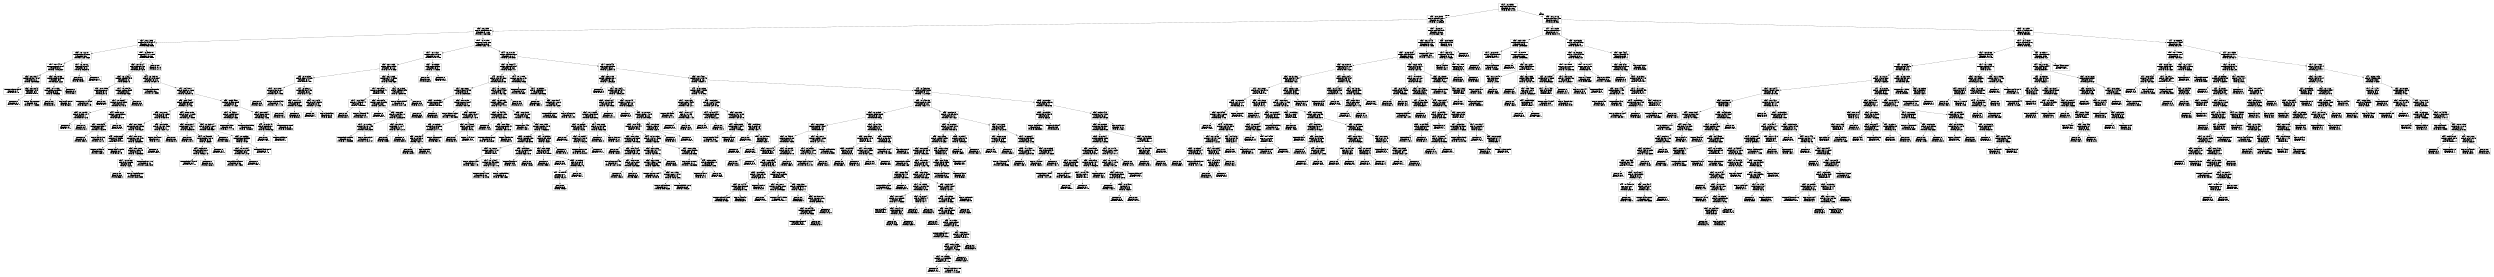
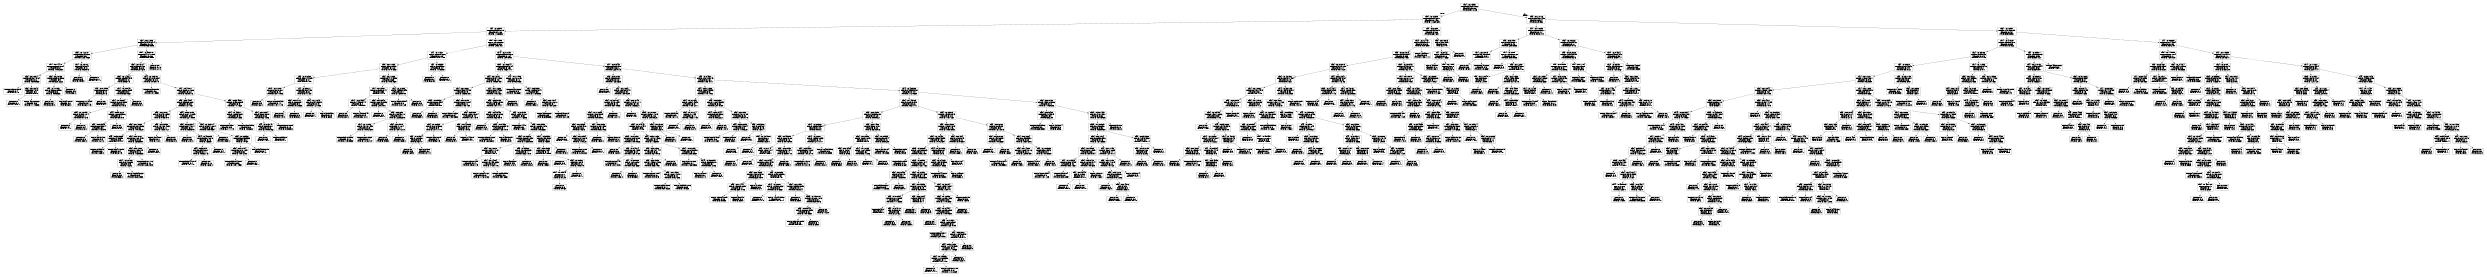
node "mse = 106276.0 samples = 2 value = 1135.0": removed
